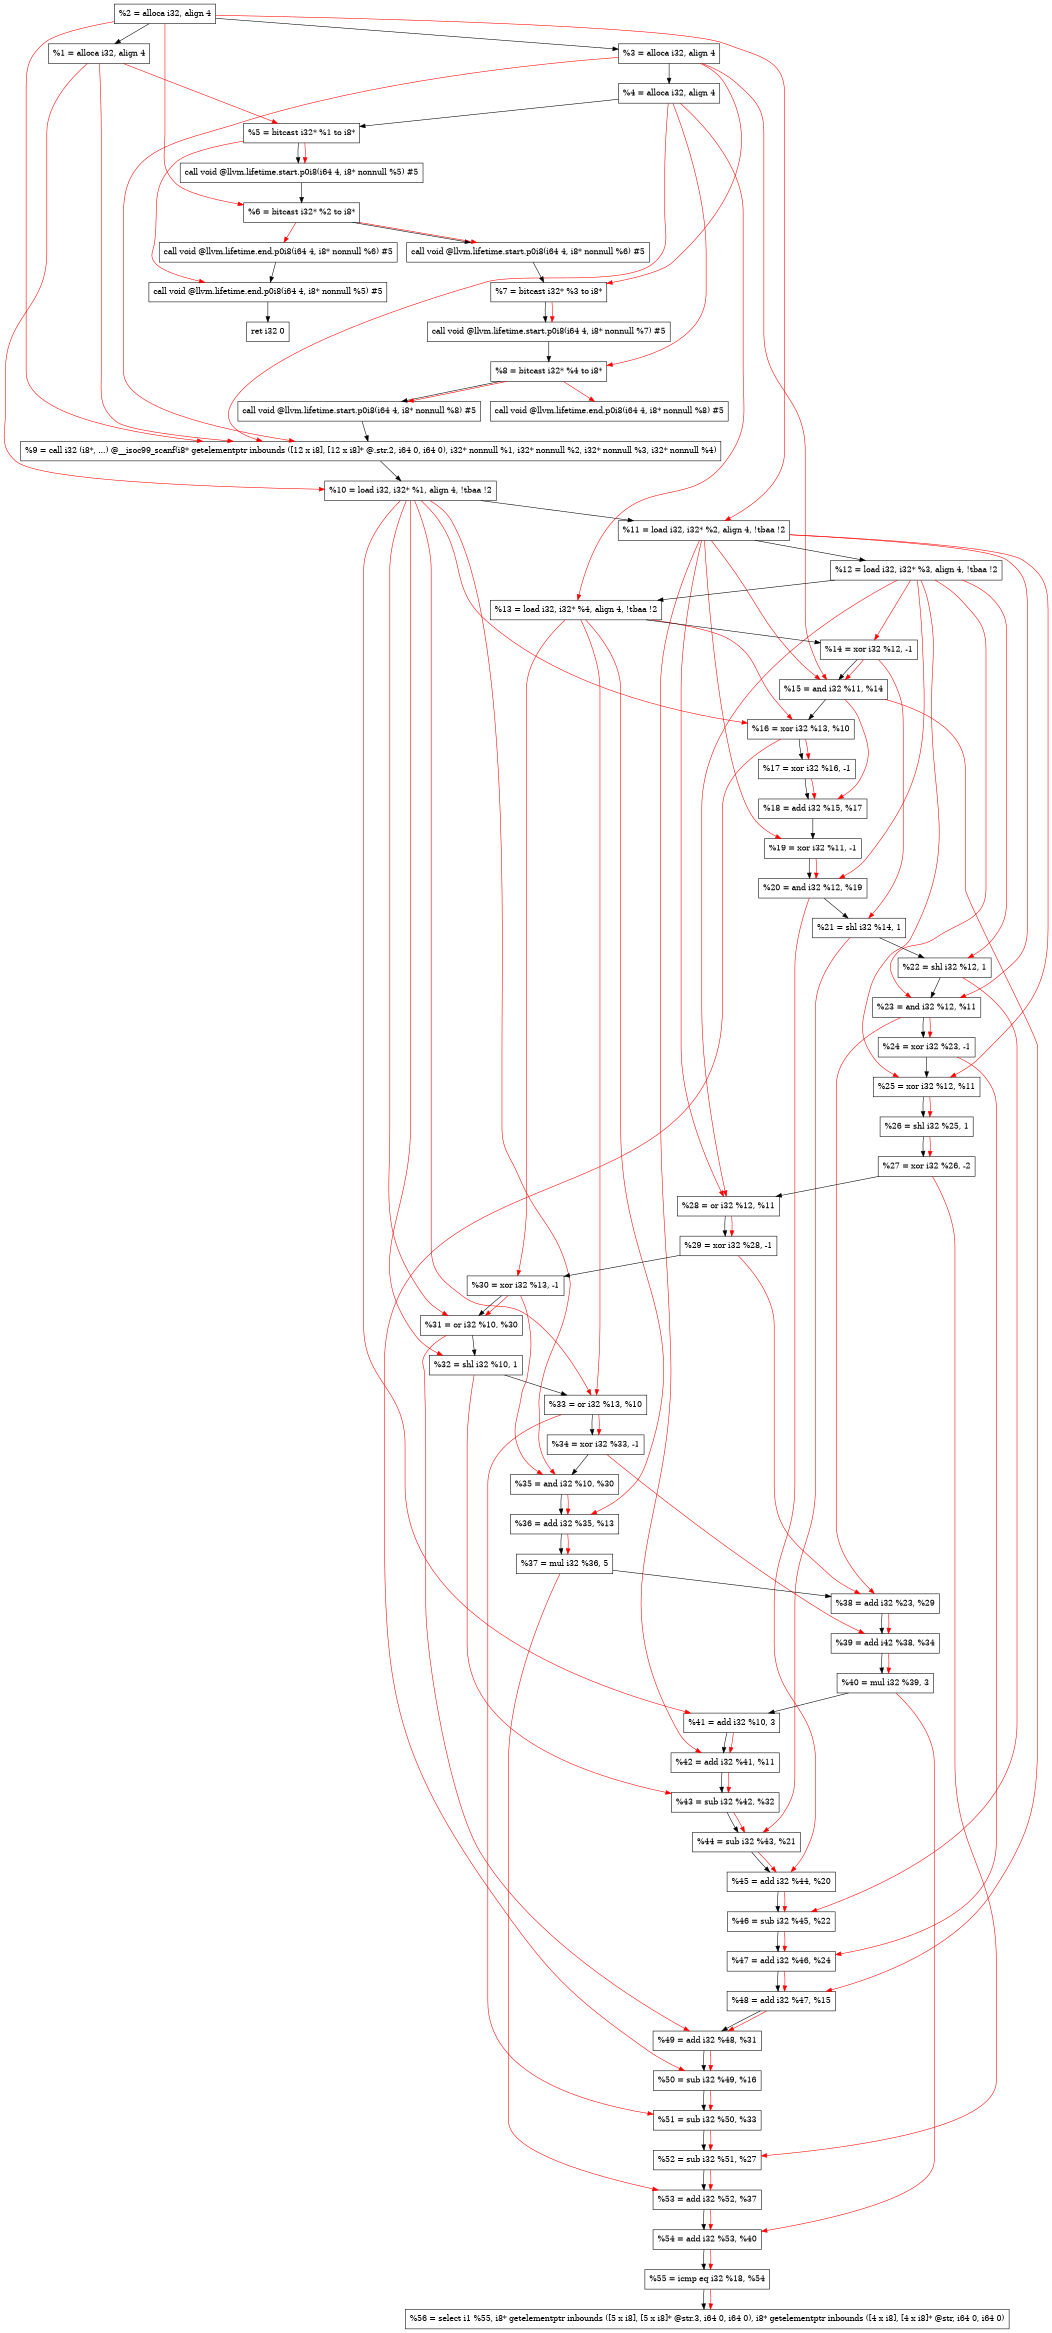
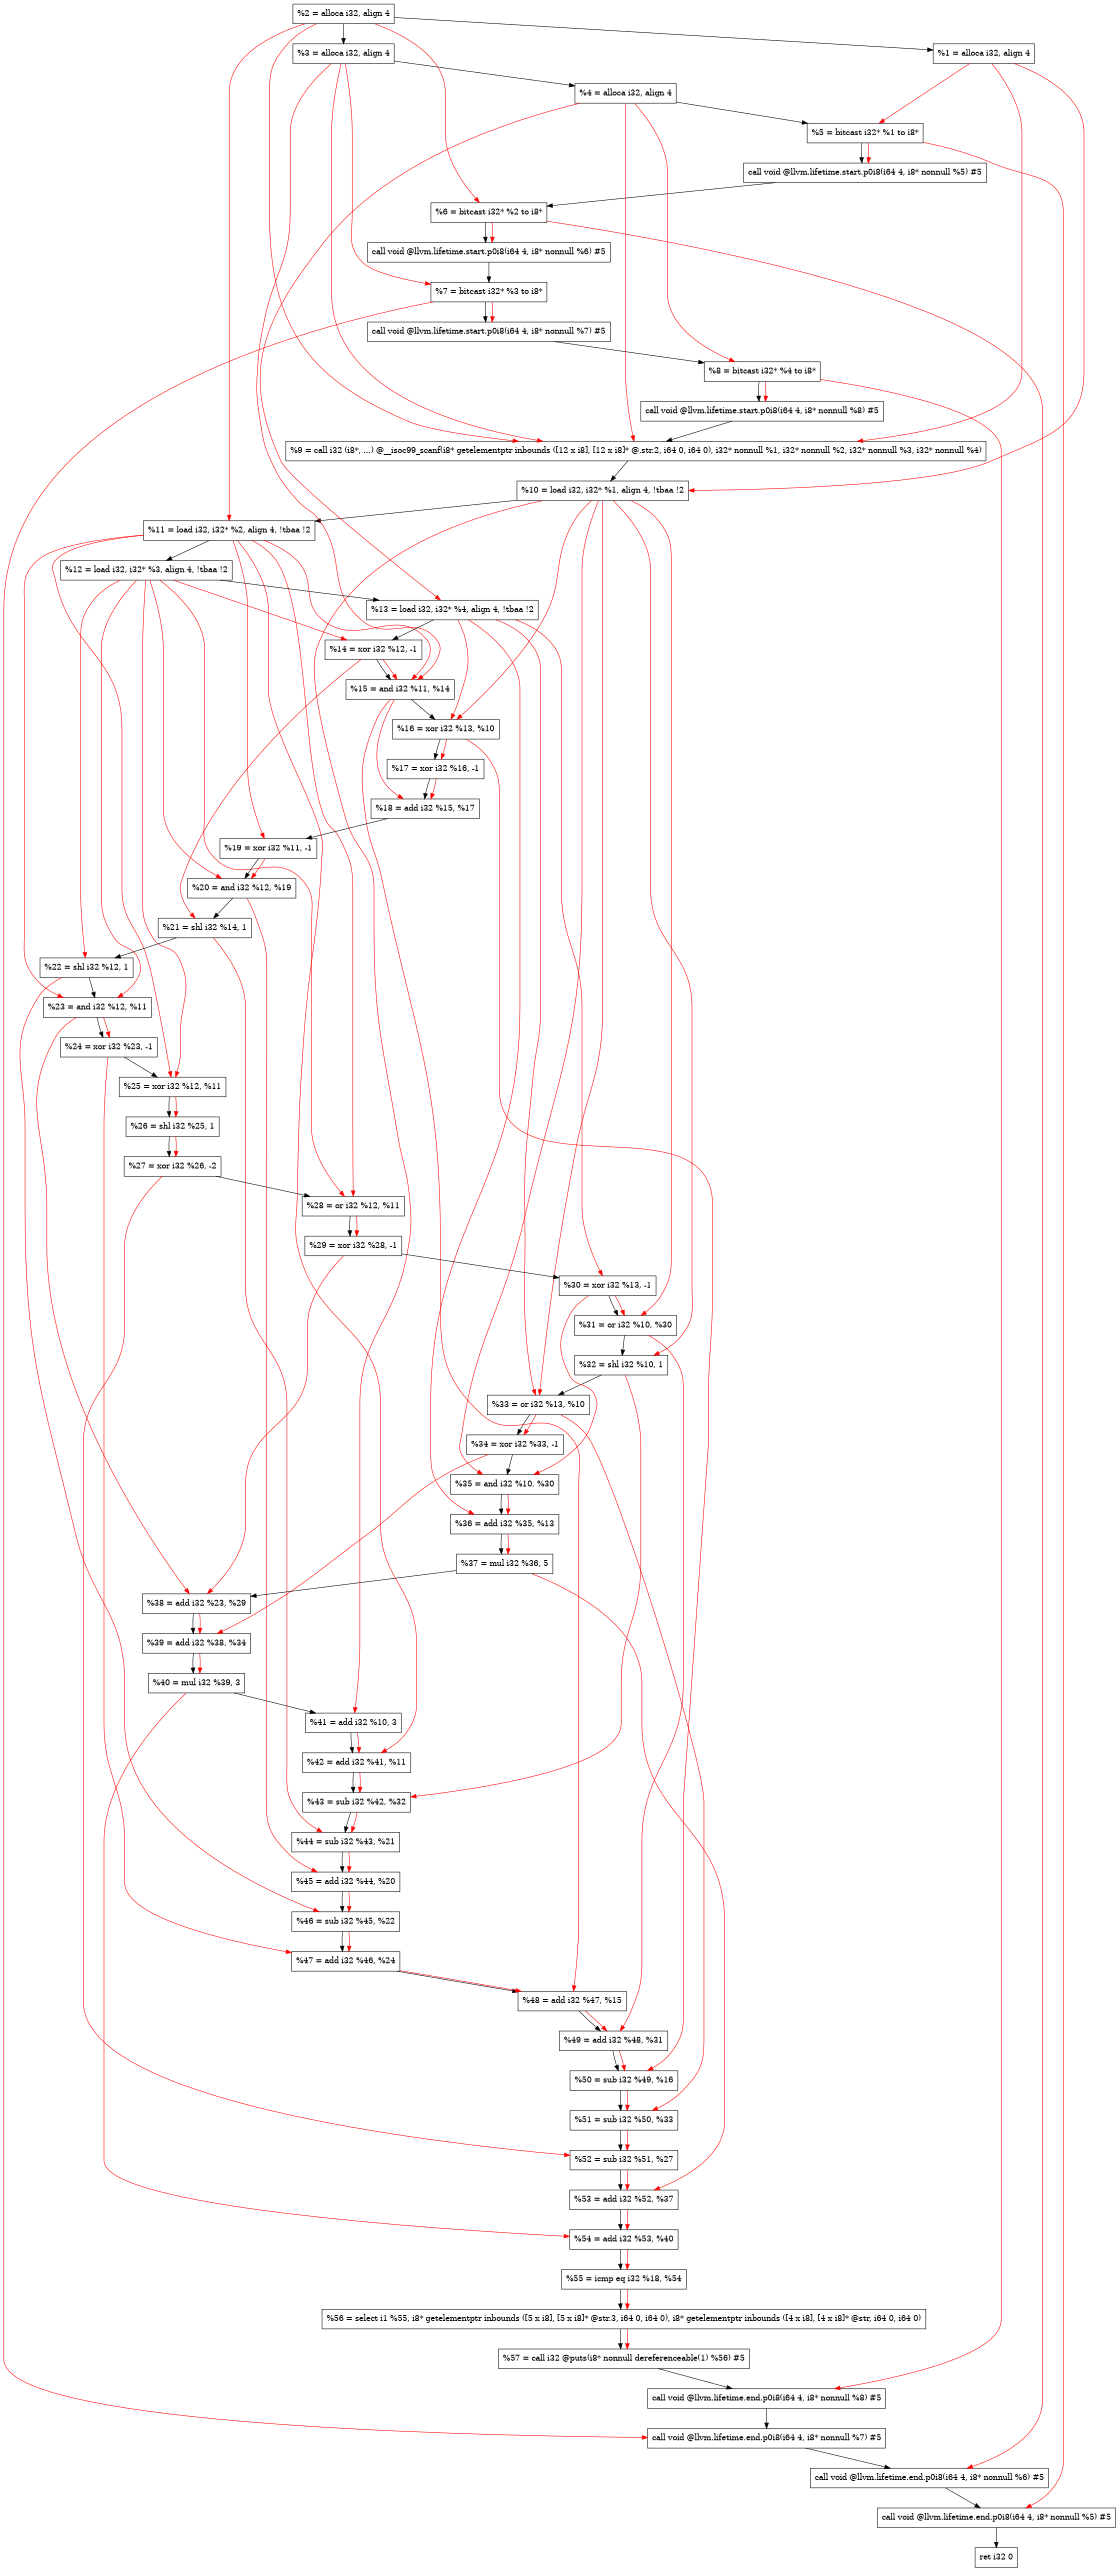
node "%39 = add i42 %38, %34": label "%39 = add i42 %38, %34" -> "%39 = add i32 %38, %34"
node "%57 = call i32 @puts(i8* nonnull dereferenceable(1) %56) #5": added
node "call void @llvm.lifetime.end.p0i8(i64 4, i8* nonnull %7) #5": added
